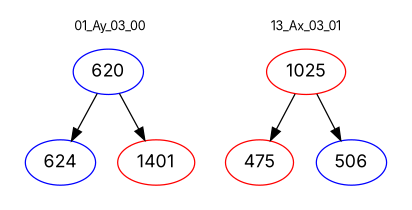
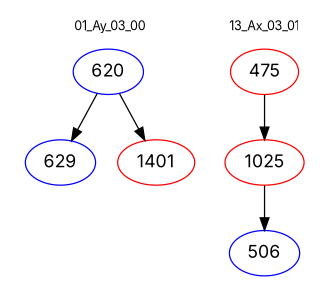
edge "1025" -> "475": reversed
node "624": label "624" -> "629"
